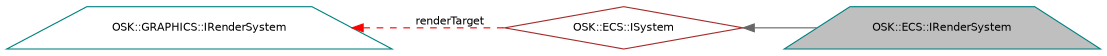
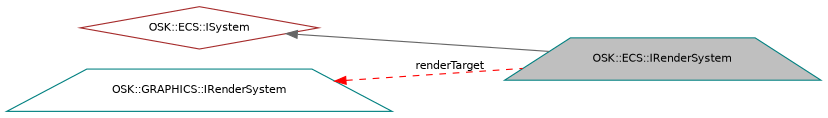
edge "OSK::ECS::ISystem" -> "OSK::GRAPHICS::IRenderSystem": now "OSK::ECS::IRenderSystem" -> "OSK::GRAPHICS::IRenderSystem"
